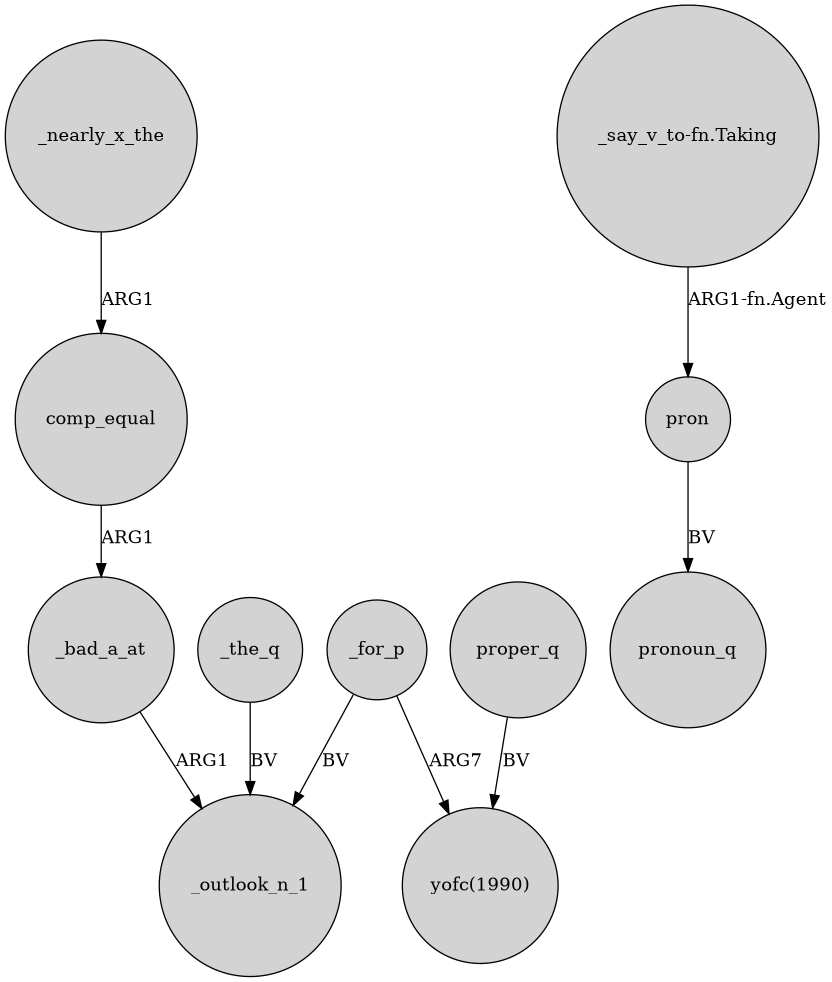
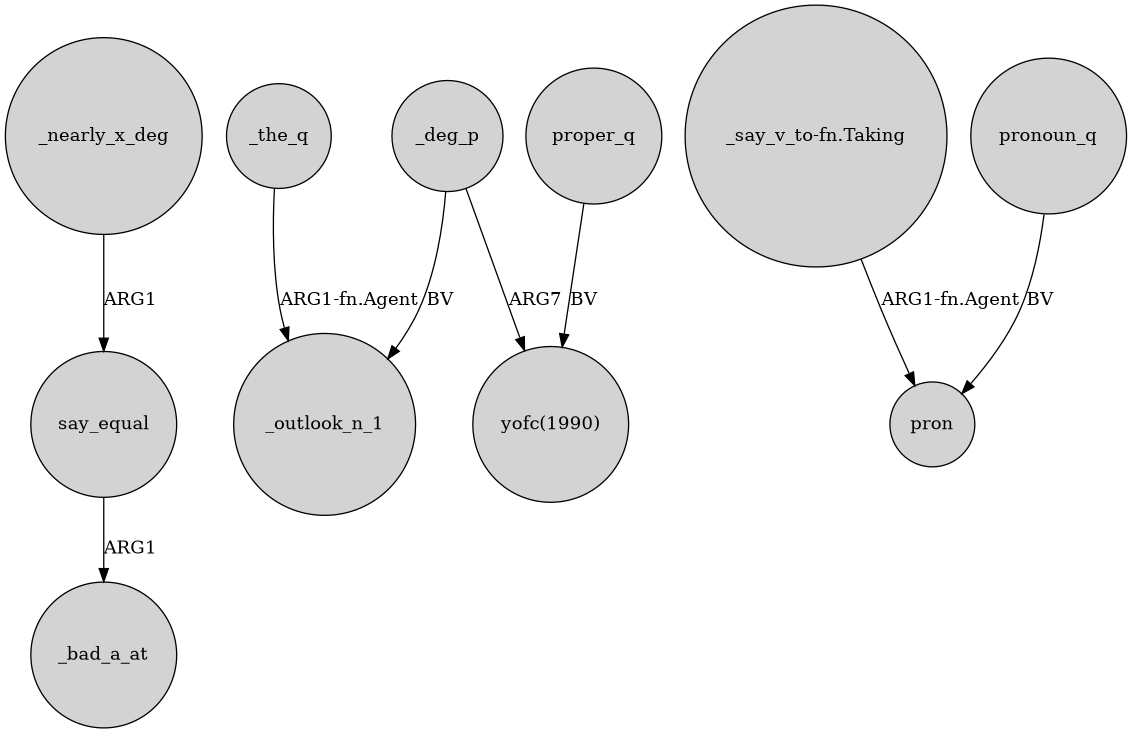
node "_nearly_x_the": label "_nearly_x_the" -> "_nearly_x_deg"
node "comp_equal": label "comp_equal" -> "say_equal"
edge "pron" -> "pronoun_q": reversed
node "_for_p": label "_for_p" -> "_deg_p"
edge "_bad_a_at" -> "_outlook_n_1": removed, label "ARG1"
edge "_the_q" -> "_outlook_n_1": label "BV" -> "ARG1-fn.Agent"
